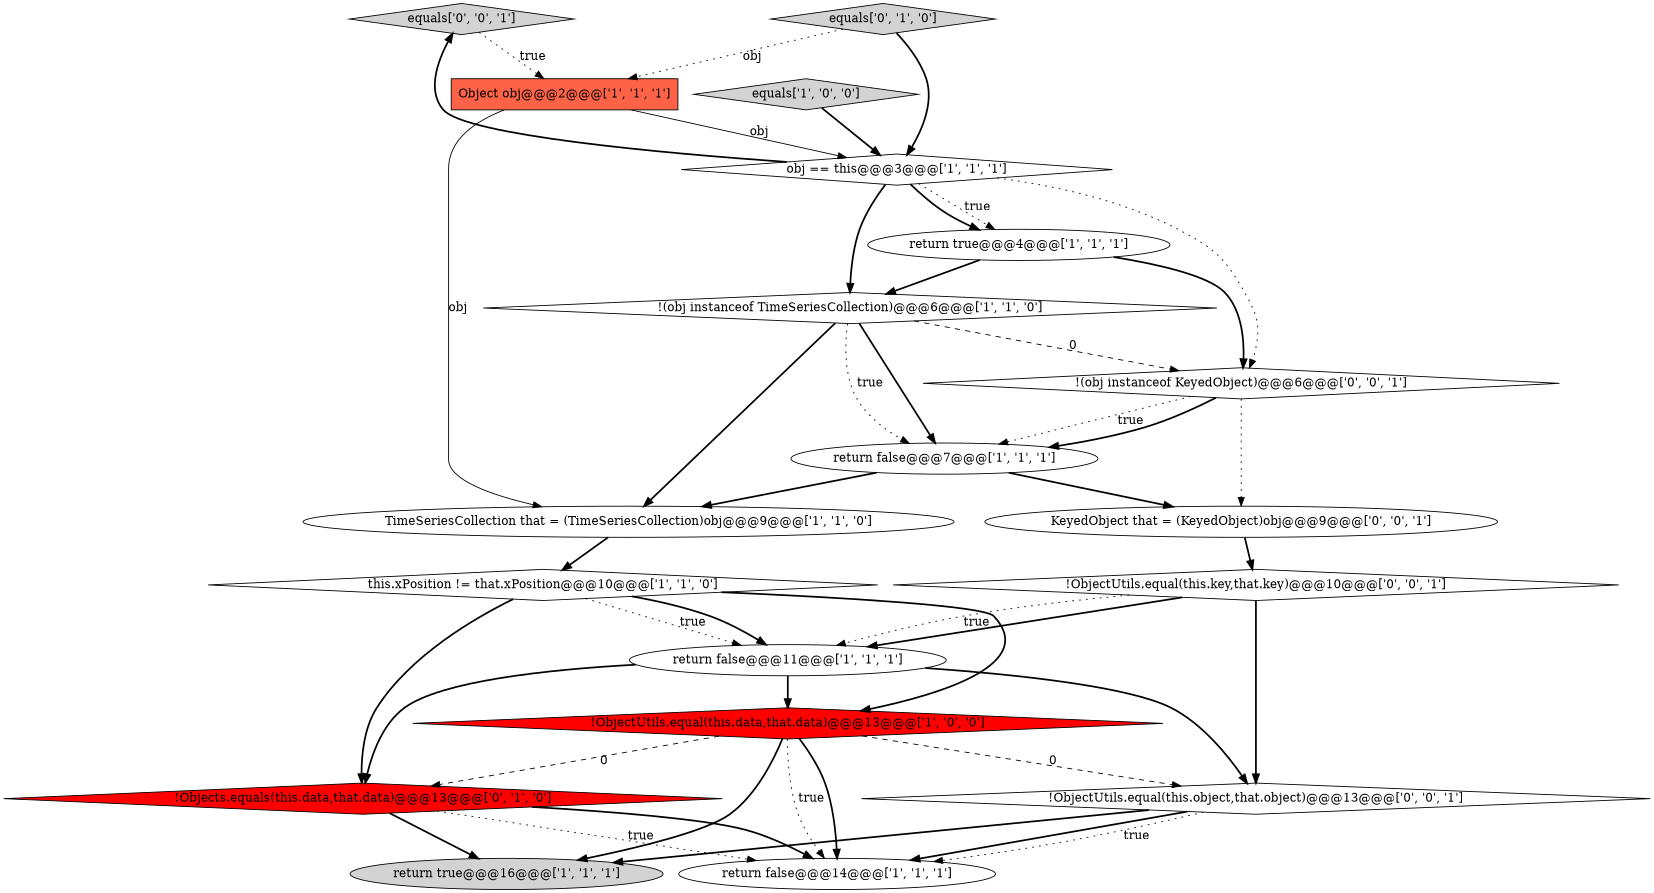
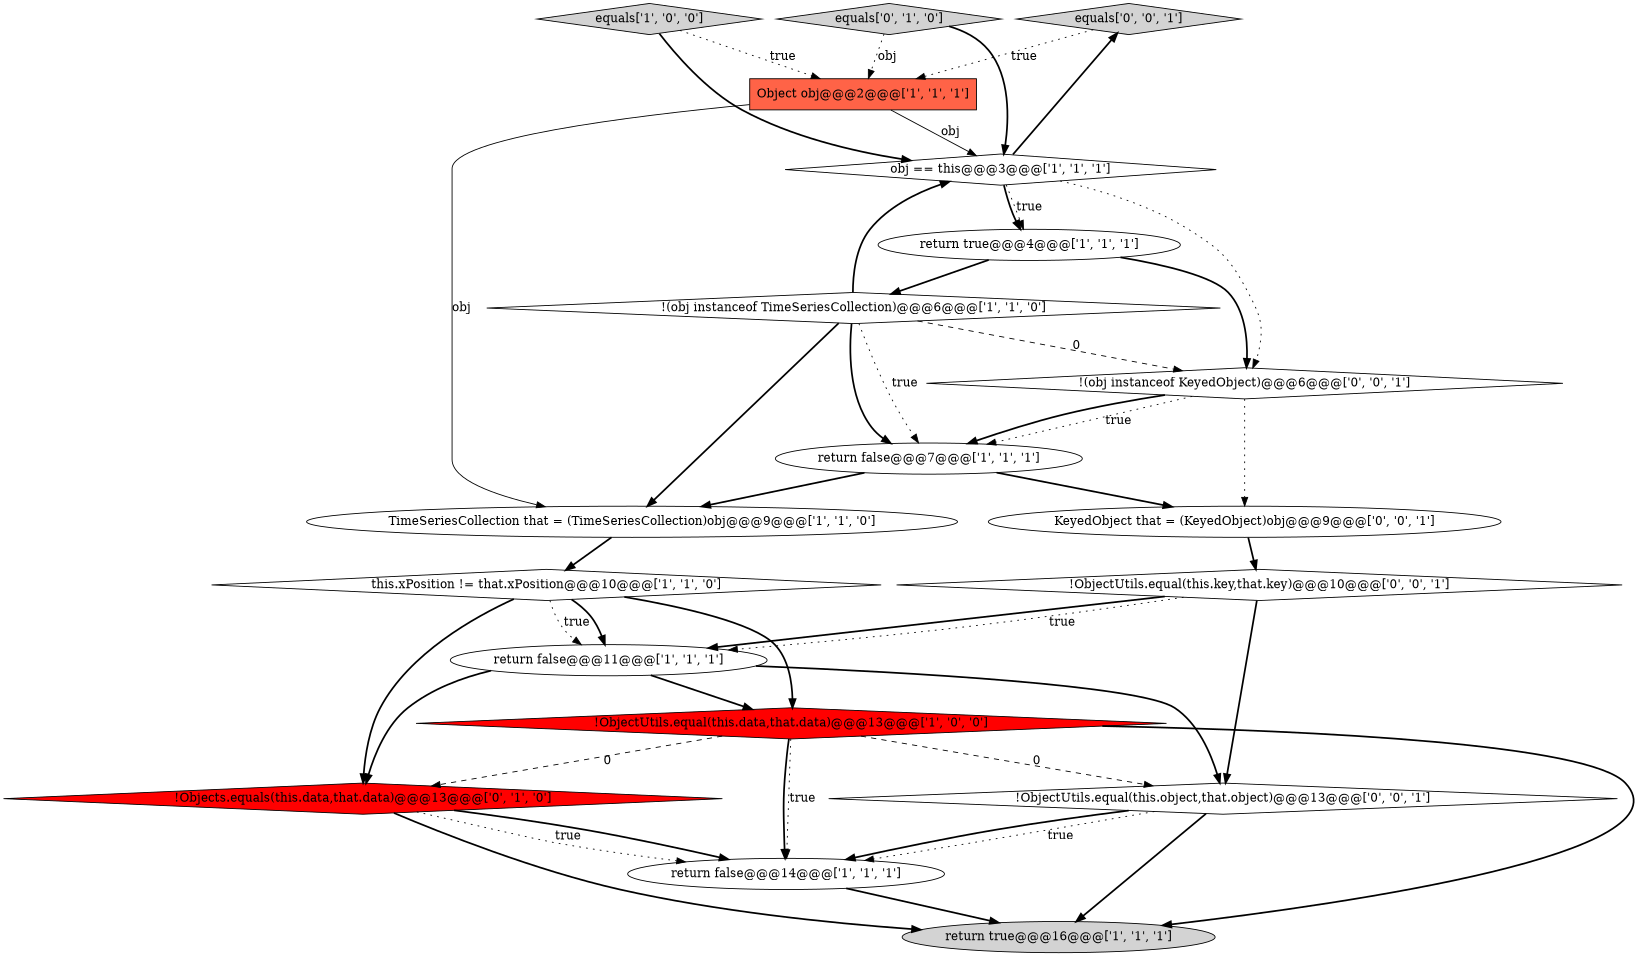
edge "equals['1', '0', '0']" -> "Object obj@@@2@@@['1', '1', '1']": added, label "true"
edge "obj == this@@@3@@@['1', '1', '1']" -> "!(obj instanceof TimeSeriesCollection)@@@6@@@['1', '1', '0']": reversed
edge "return false@@@14@@@['1', '1', '1']" -> "return true@@@16@@@['1', '1', '1']": added
